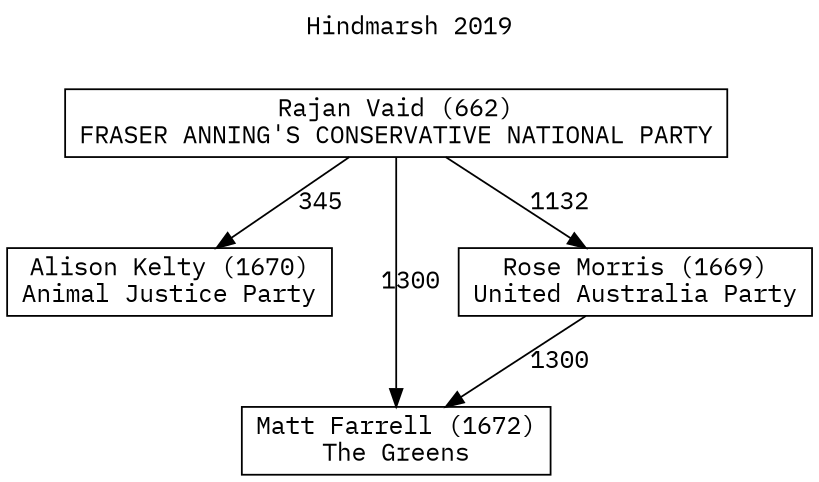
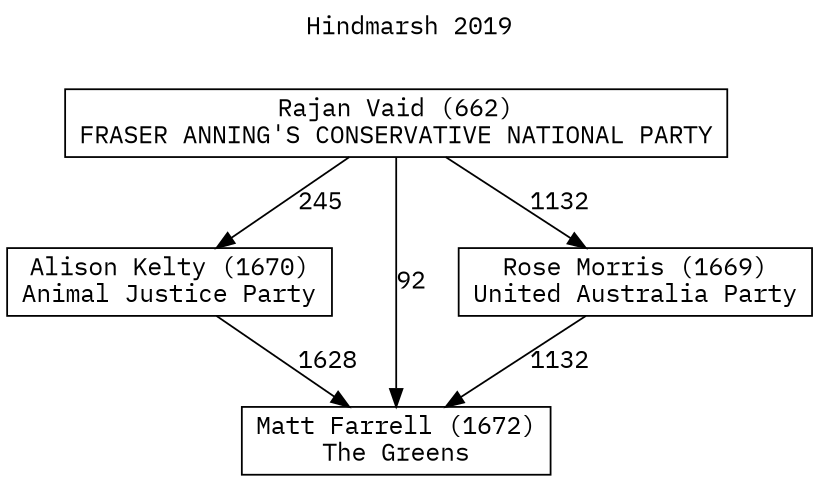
edge "Rajan Vaid (662) FRASER ANNING'S CONSERVATIVE NATIONAL PARTY" -> "Alison Kelty (1670) Animal Justice Party": label "345" -> "245"
edge "Rajan Vaid (662) FRASER ANNING'S CONSERVATIVE NATIONAL PARTY" -> "Matt Farrell (1672) The Greens": label "1300" -> "92"
edge "Alison Kelty (1670) Animal Justice Party" -> "Matt Farrell (1672) The Greens": added, label "1628"
edge "Rose Morris (1669) United Australia Party" -> "Matt Farrell (1672) The Greens": label "1300" -> "1132"
